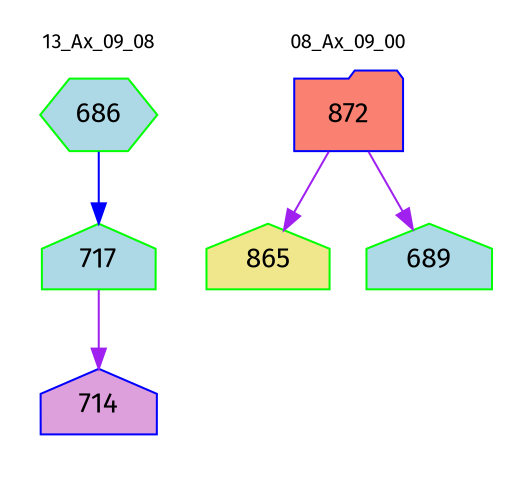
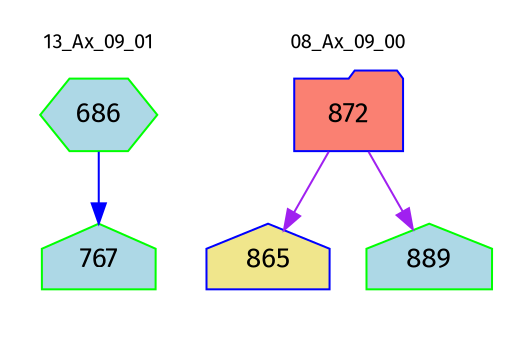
cluster "13_Ax_09_08": label "13_Ax_09_08" -> "13_Ax_09_01"
node "717": label "717" -> "767"
node "865": color green -> blue
node "689": label "689" -> "889"
node "714": removed
